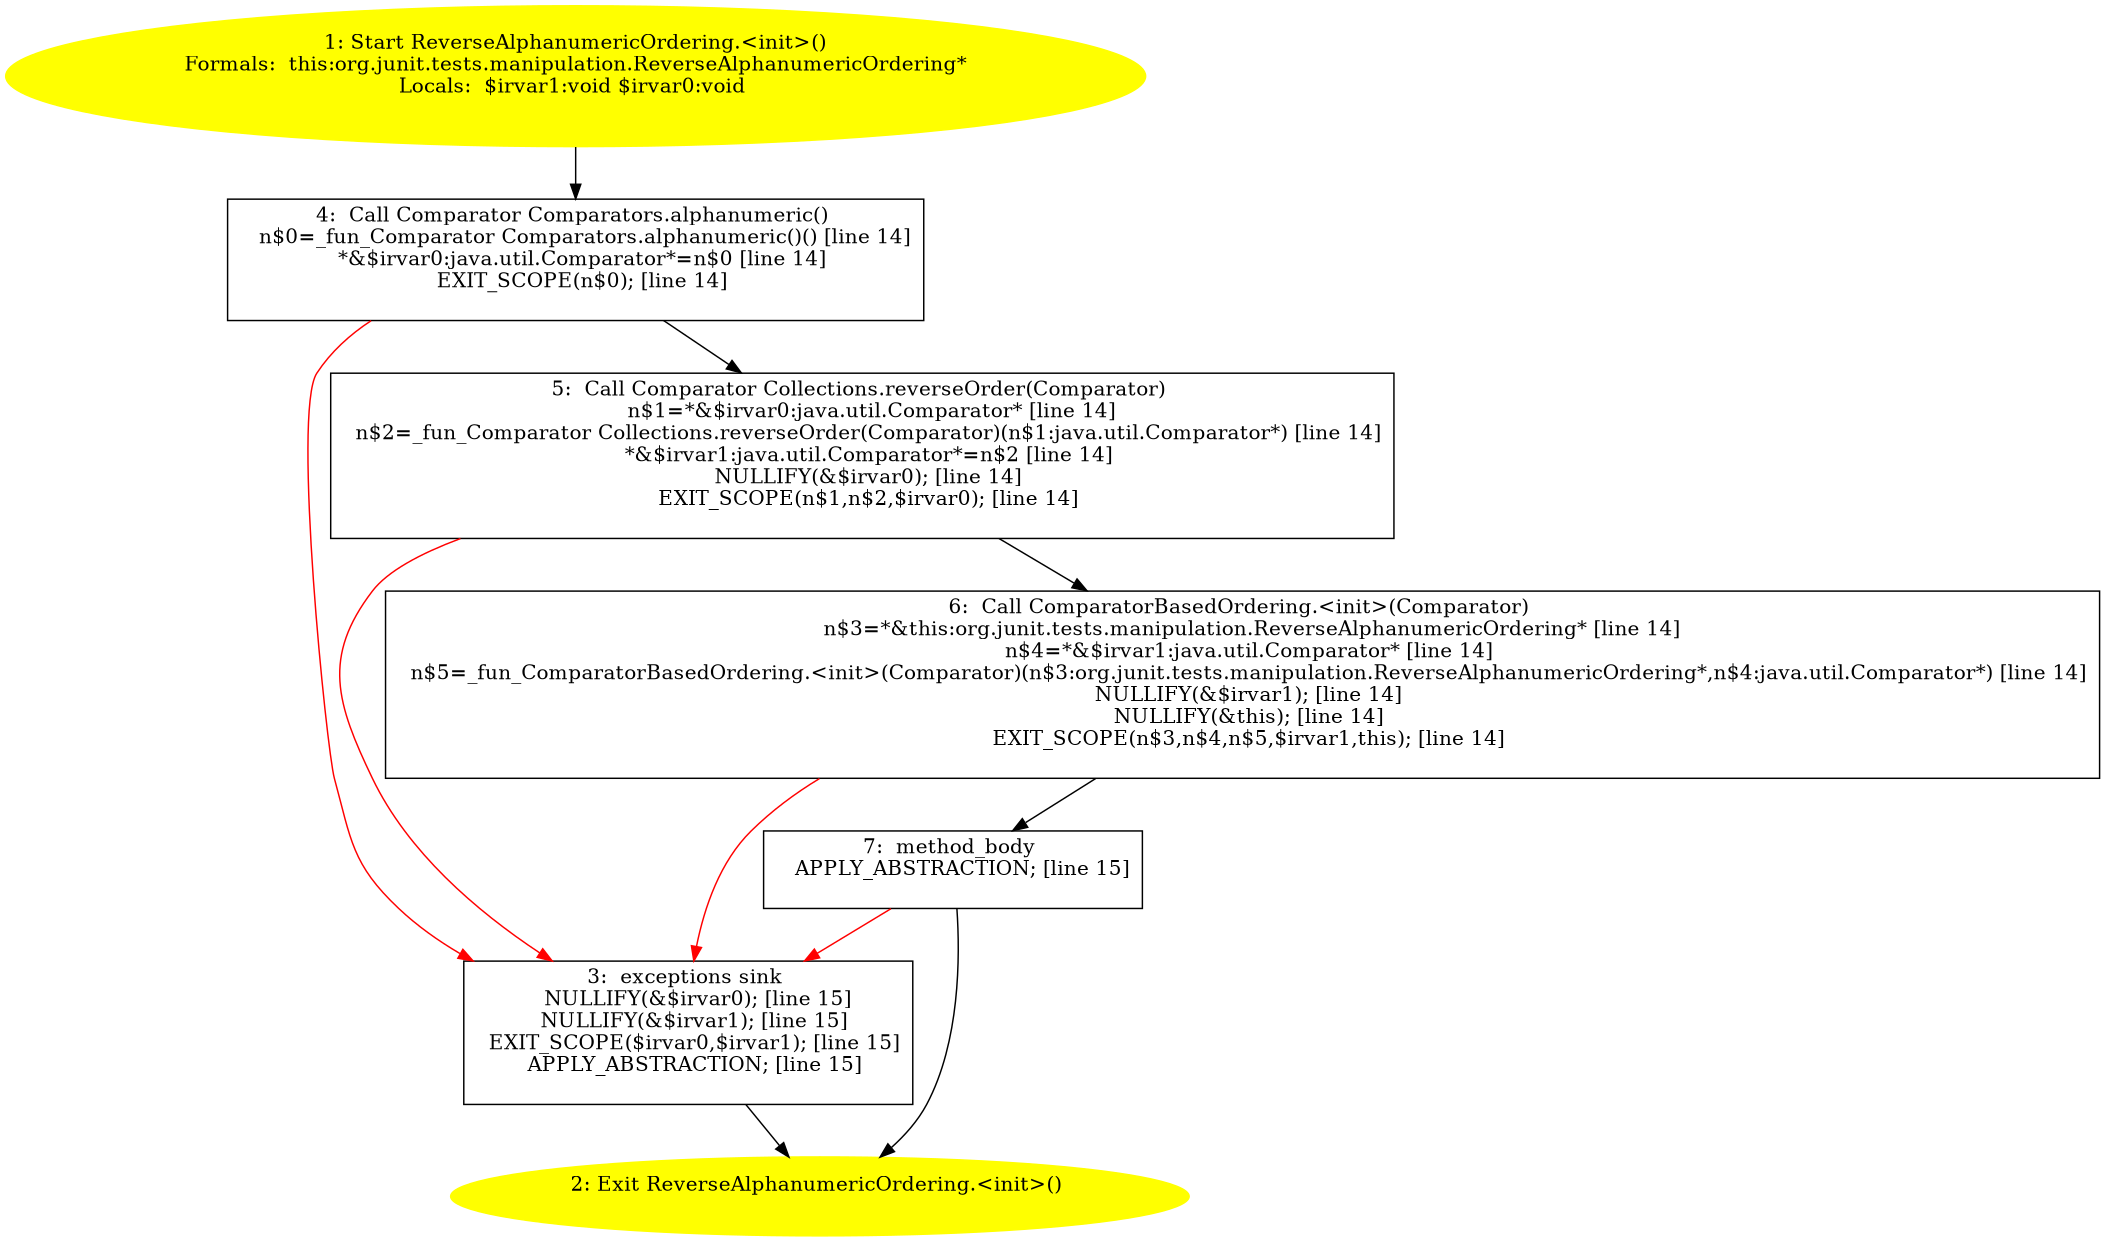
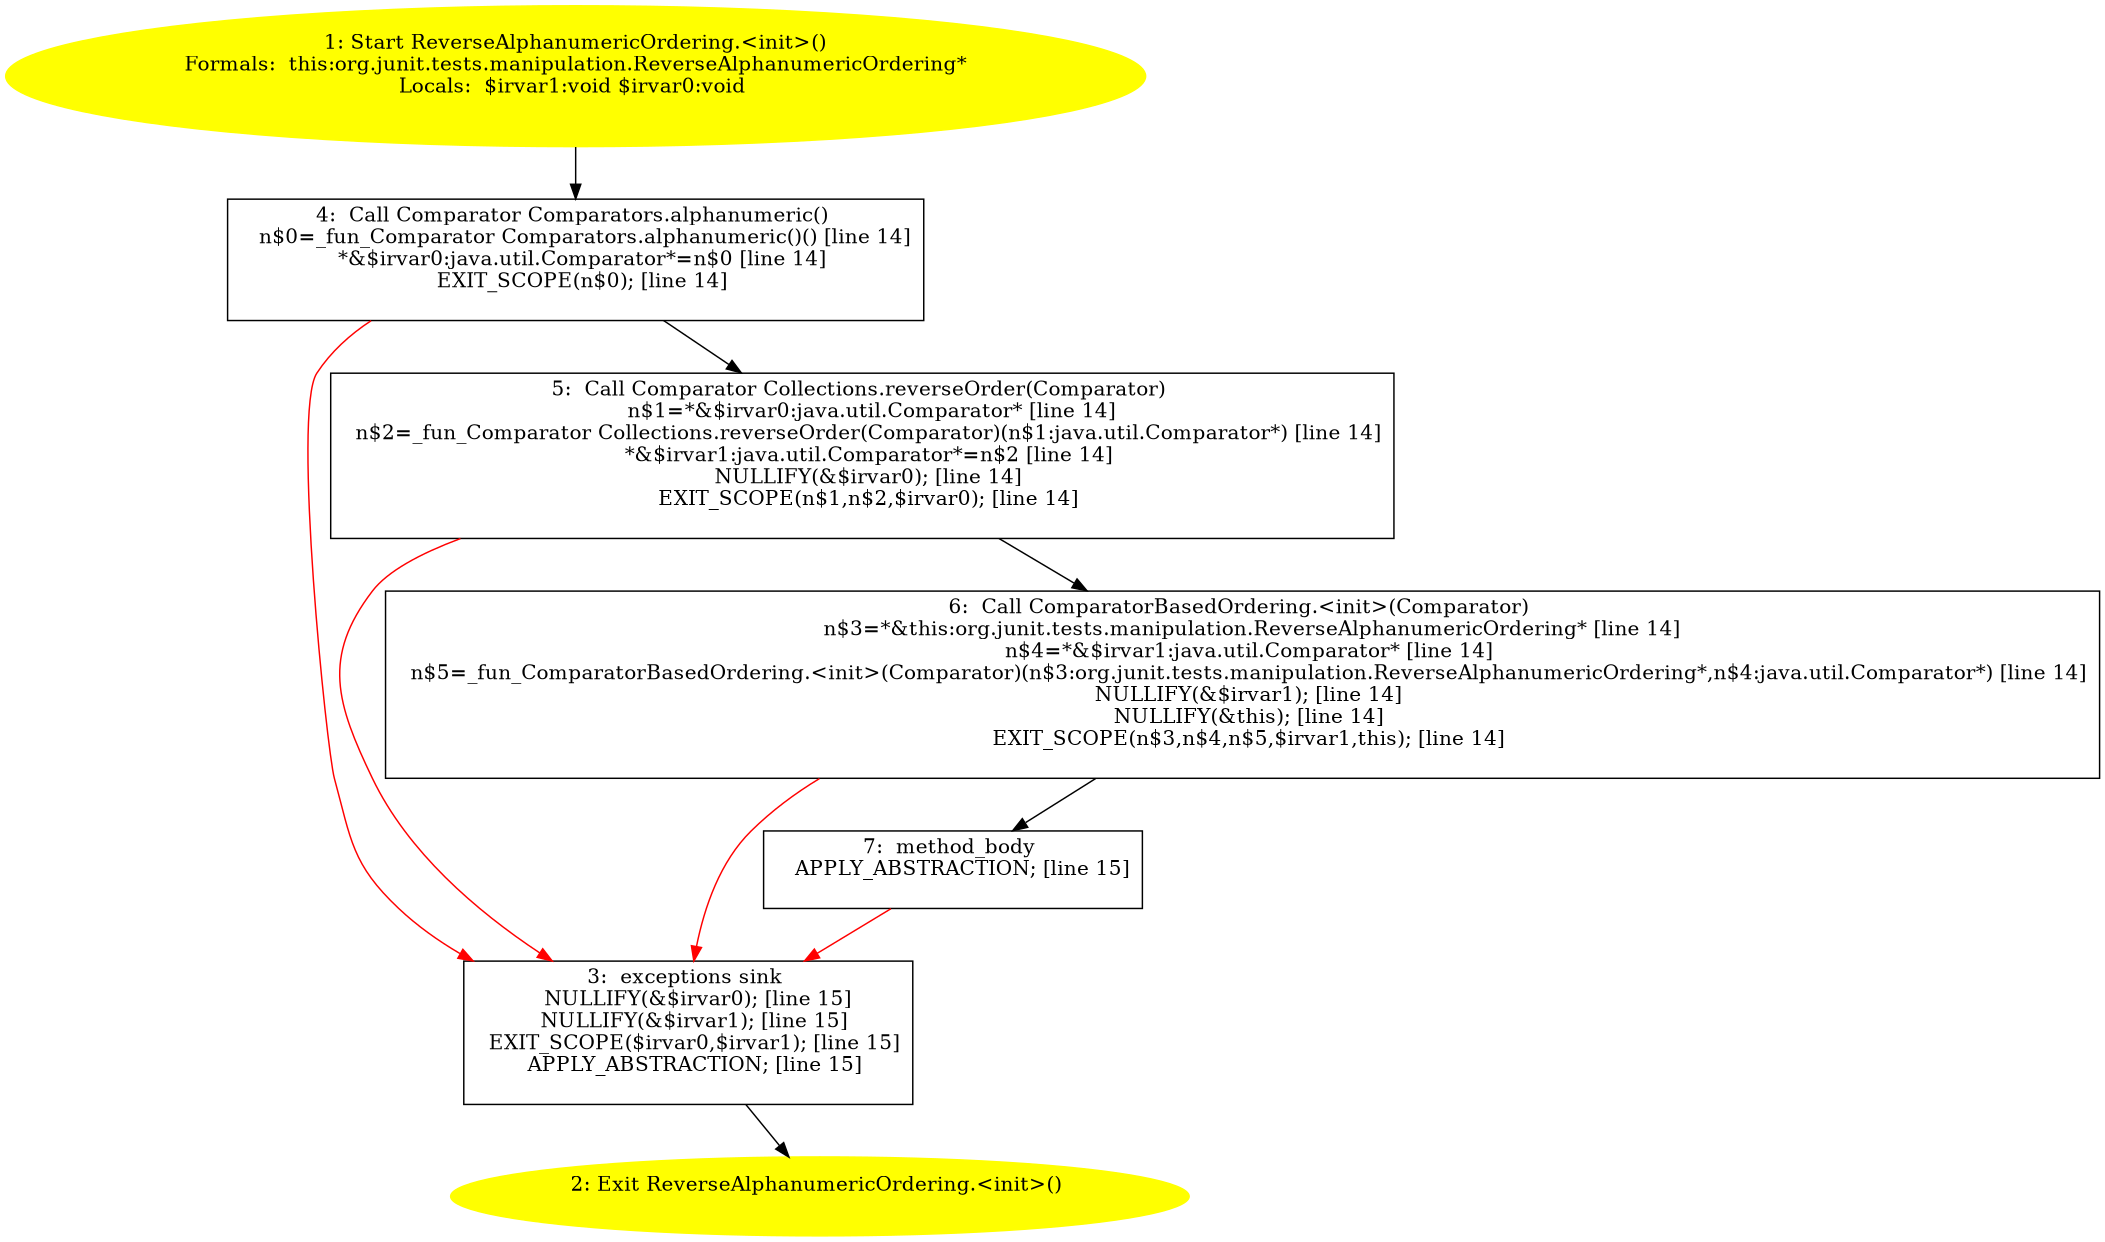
edge "7:  method_body APPLY_ABSTRACTION; [line 15]" -> "2: Exit ReverseAlphanumericOrdering.<init>()": removed
